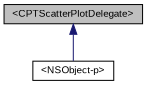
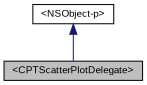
edge "<NSObject-p>" -> "<CPTScatterPlotDelegate>": reversed
